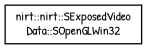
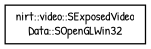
node "nirt::nirt::SExposedVideo Data::SOpenGLWin32": label "nirt::nirt::SExposedVideo Data::SOpenGLWin32" -> "nirt::video::SExposedVideo Data::SOpenGLWin32"
